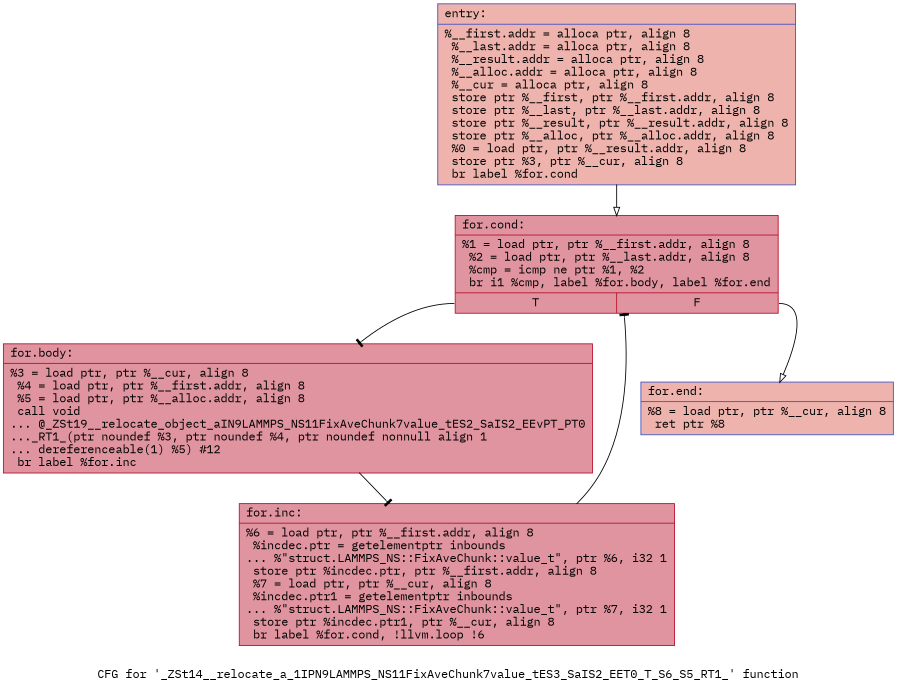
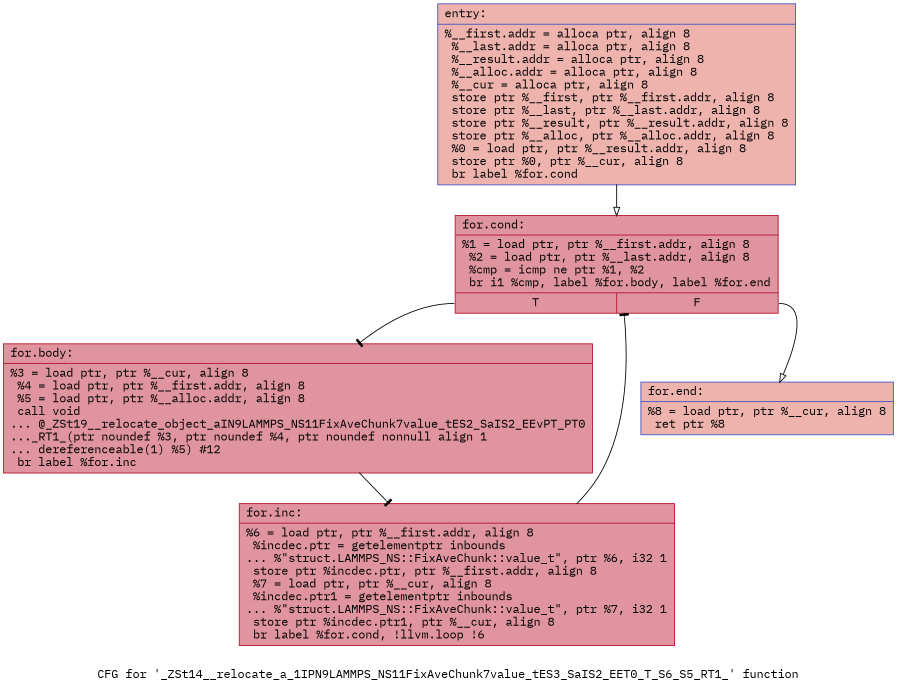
node "entry:": text "store ptr %3, ptr %__cur, align 8" -> "store ptr %0, ptr %__cur, align 8"
